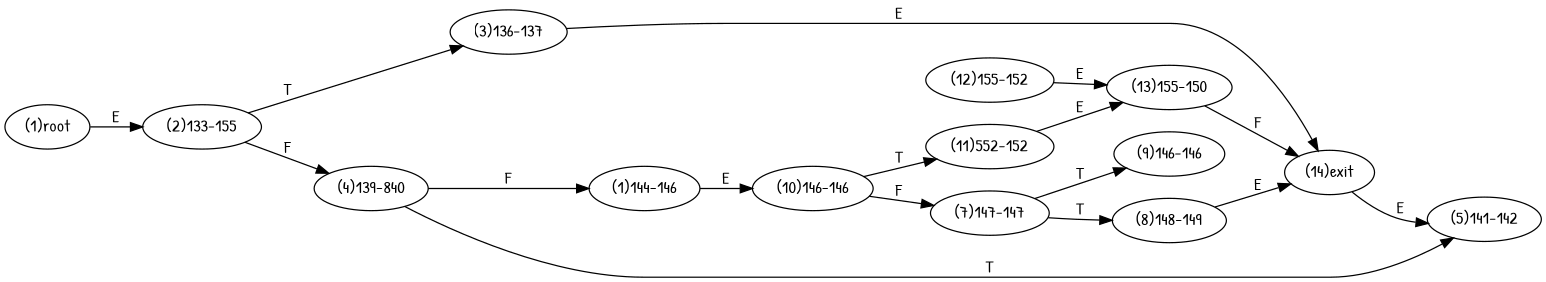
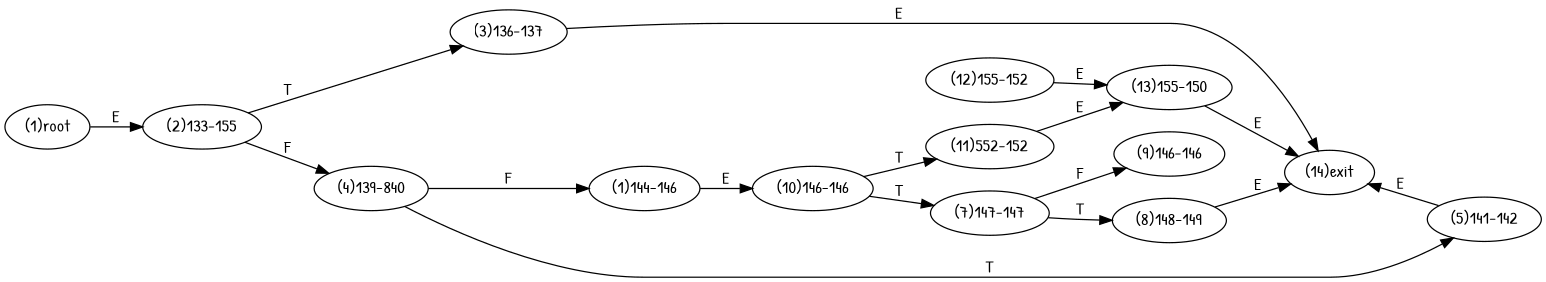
edge "(13)155-150" -> "(14)exit": label "F" -> "E"
edge "(7)147-147" -> "(9)146-146": label "T" -> "F"
edge "(10)146-146" -> "(7)147-147": label "F" -> "T"
edge "(14)exit" -> "(5)141-142": reversed
